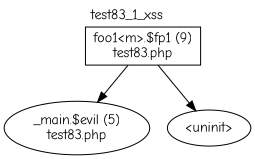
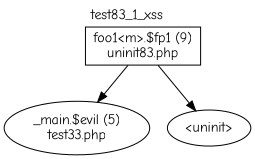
node "foo1<m>.$fp1 (9) test83.php": label "foo1<m>.$fp1 (9) test83.php" -> "foo1<m>.$fp1 (9) uninit83.php"
node "_main.$evil (5) test83.php": label "_main.$evil (5) test83.php" -> "_main.$evil (5) test33.php"
